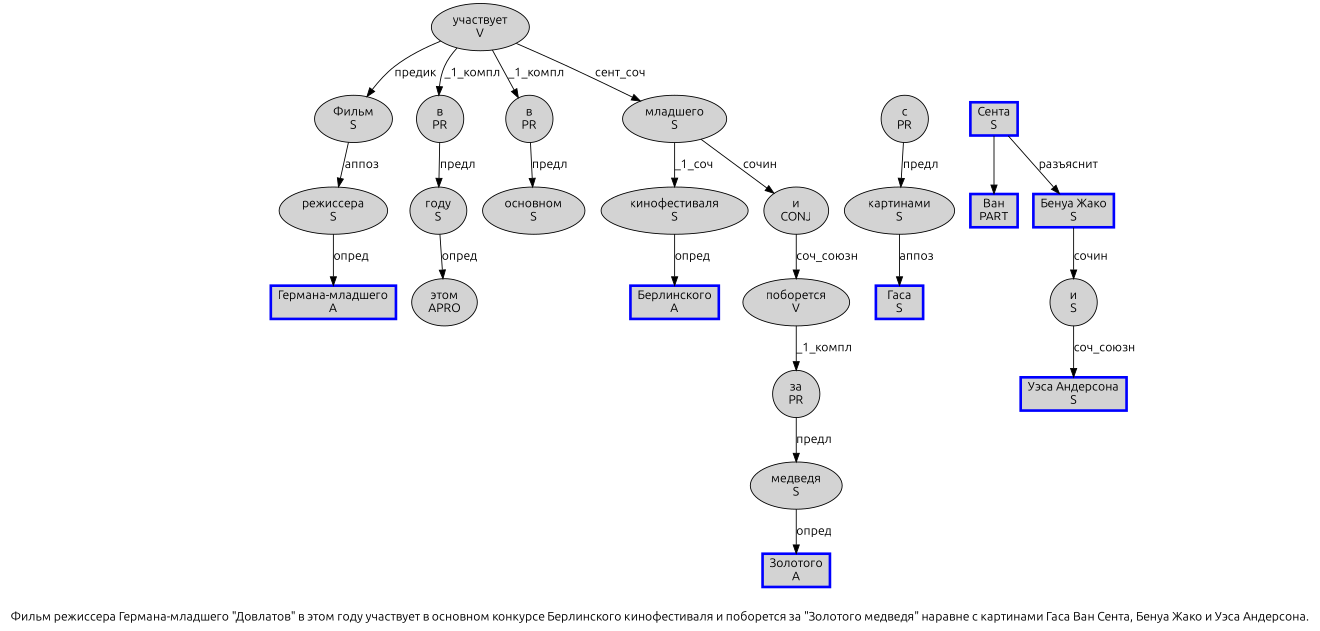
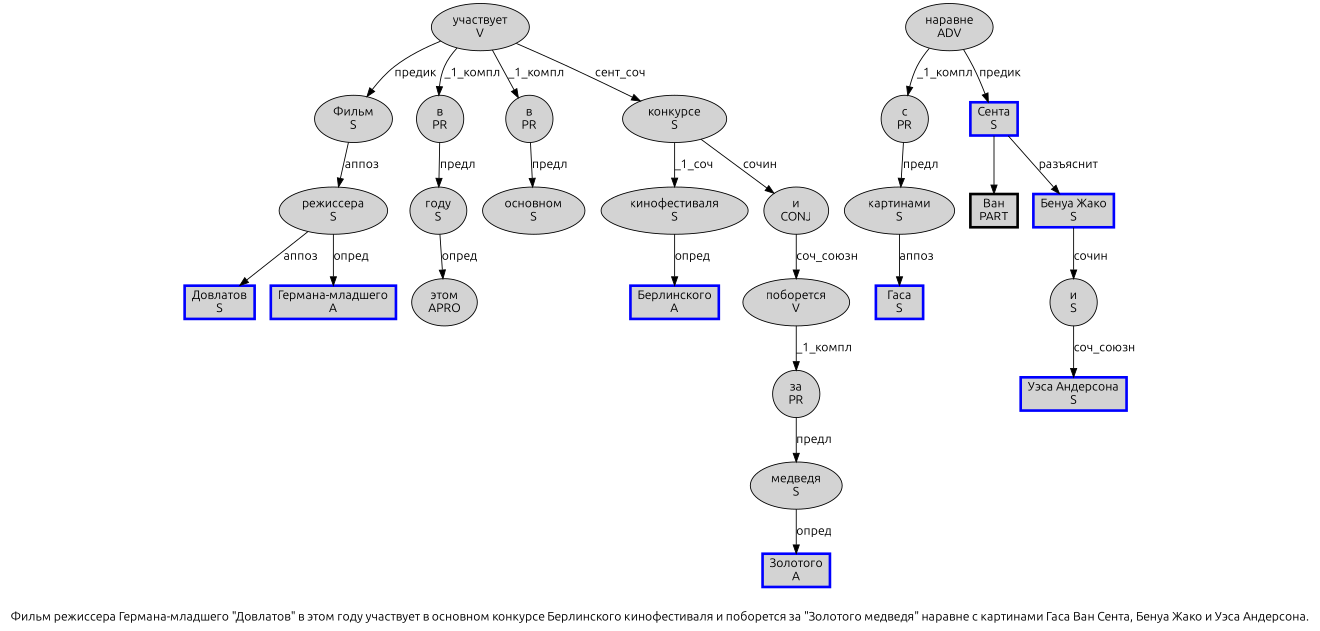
node "наравне ADV": added
node "младшего S": label "младшего S" -> "конкурсе S"
node "Ван PART": color blue -> black
node "Довлатов S": added
